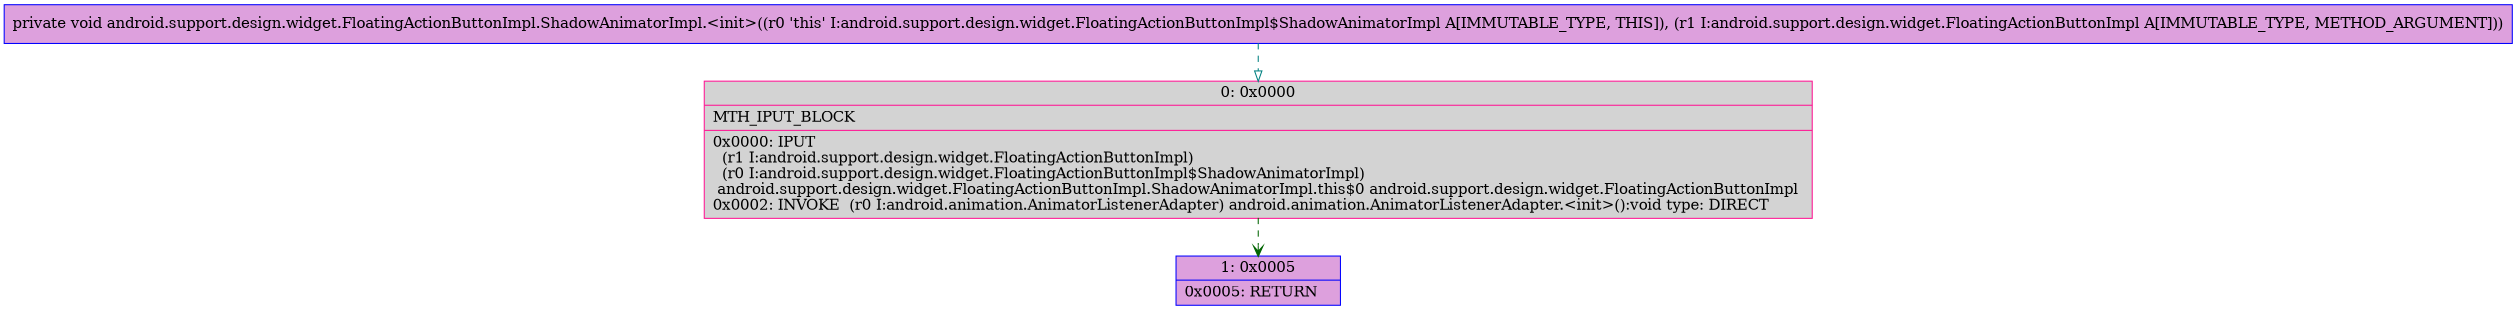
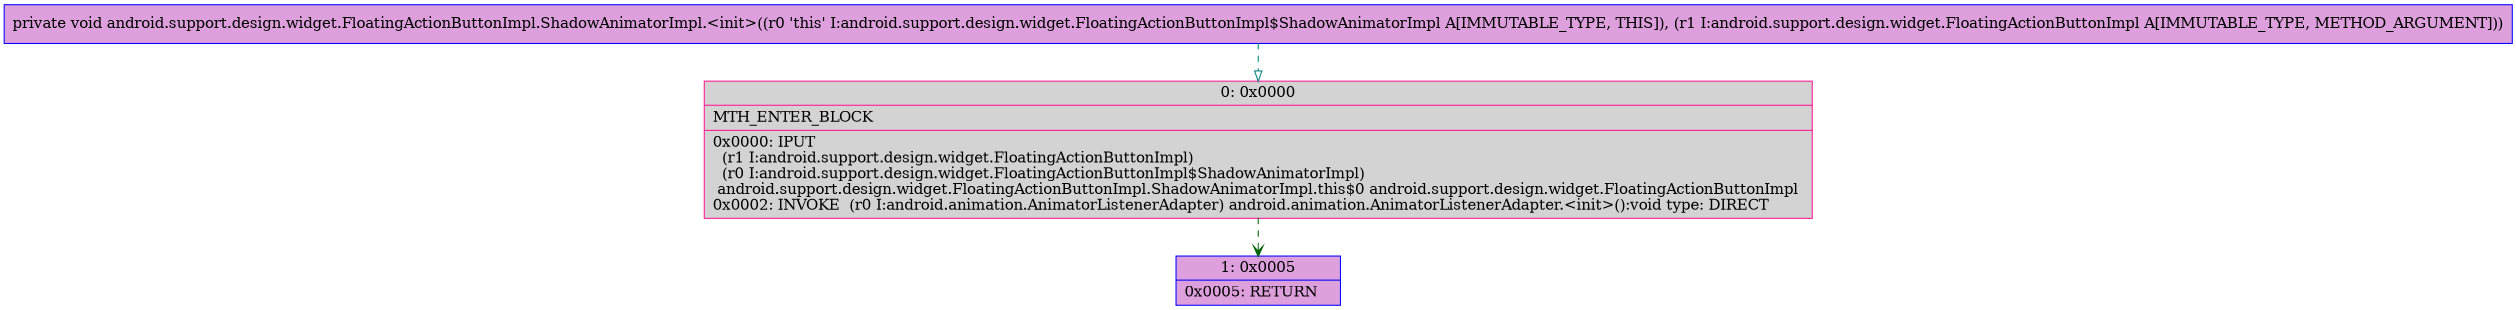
node "0: 0x0000": text "MTH_IPUT_BLOCK" -> "MTH_ENTER_BLOCK"
